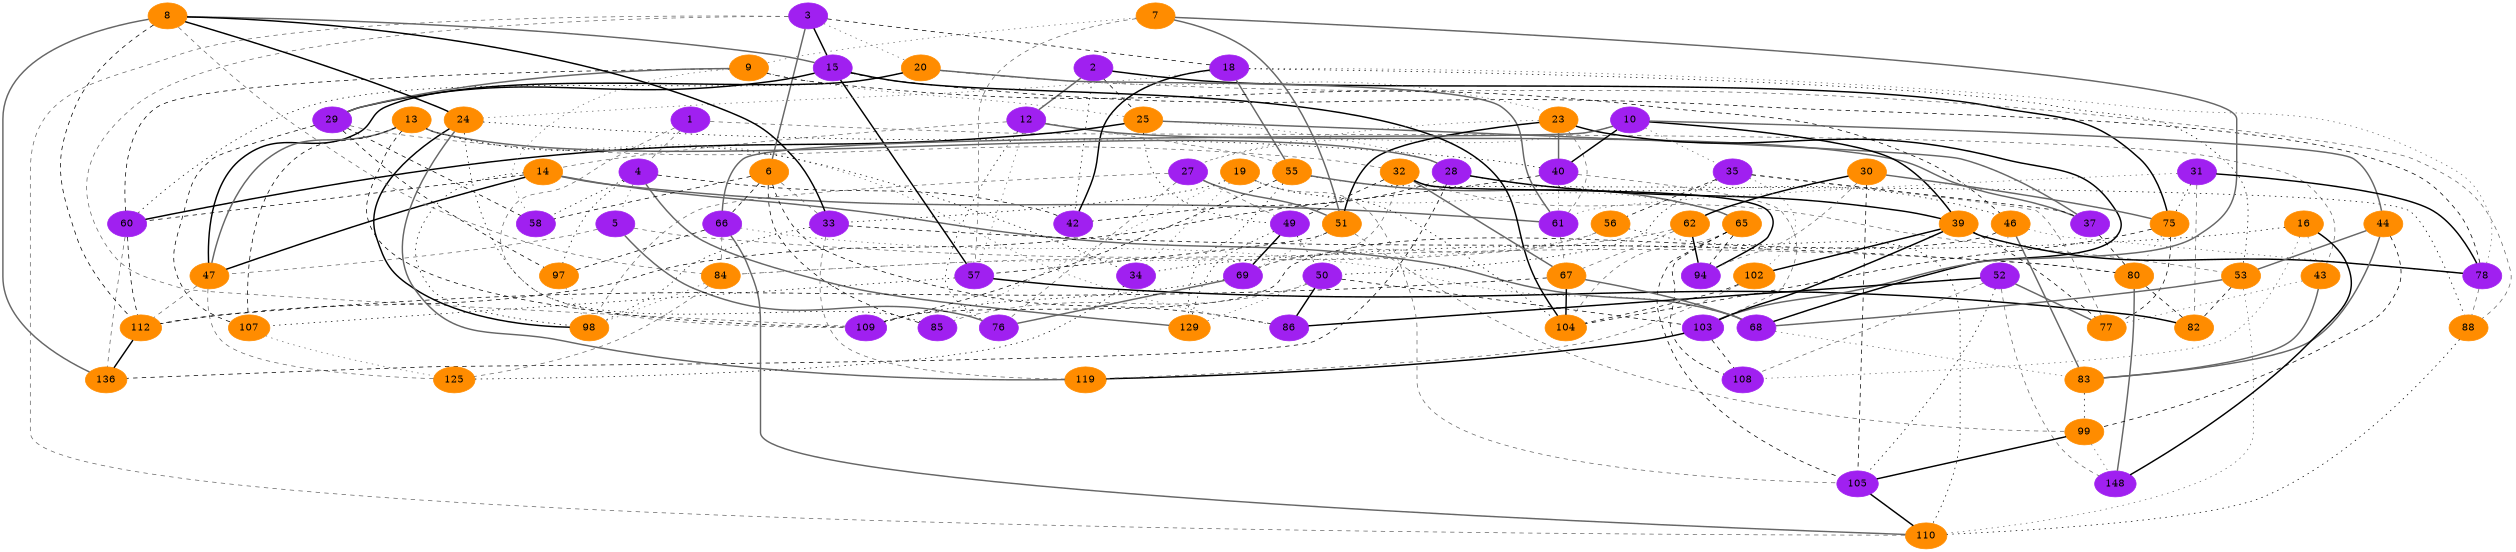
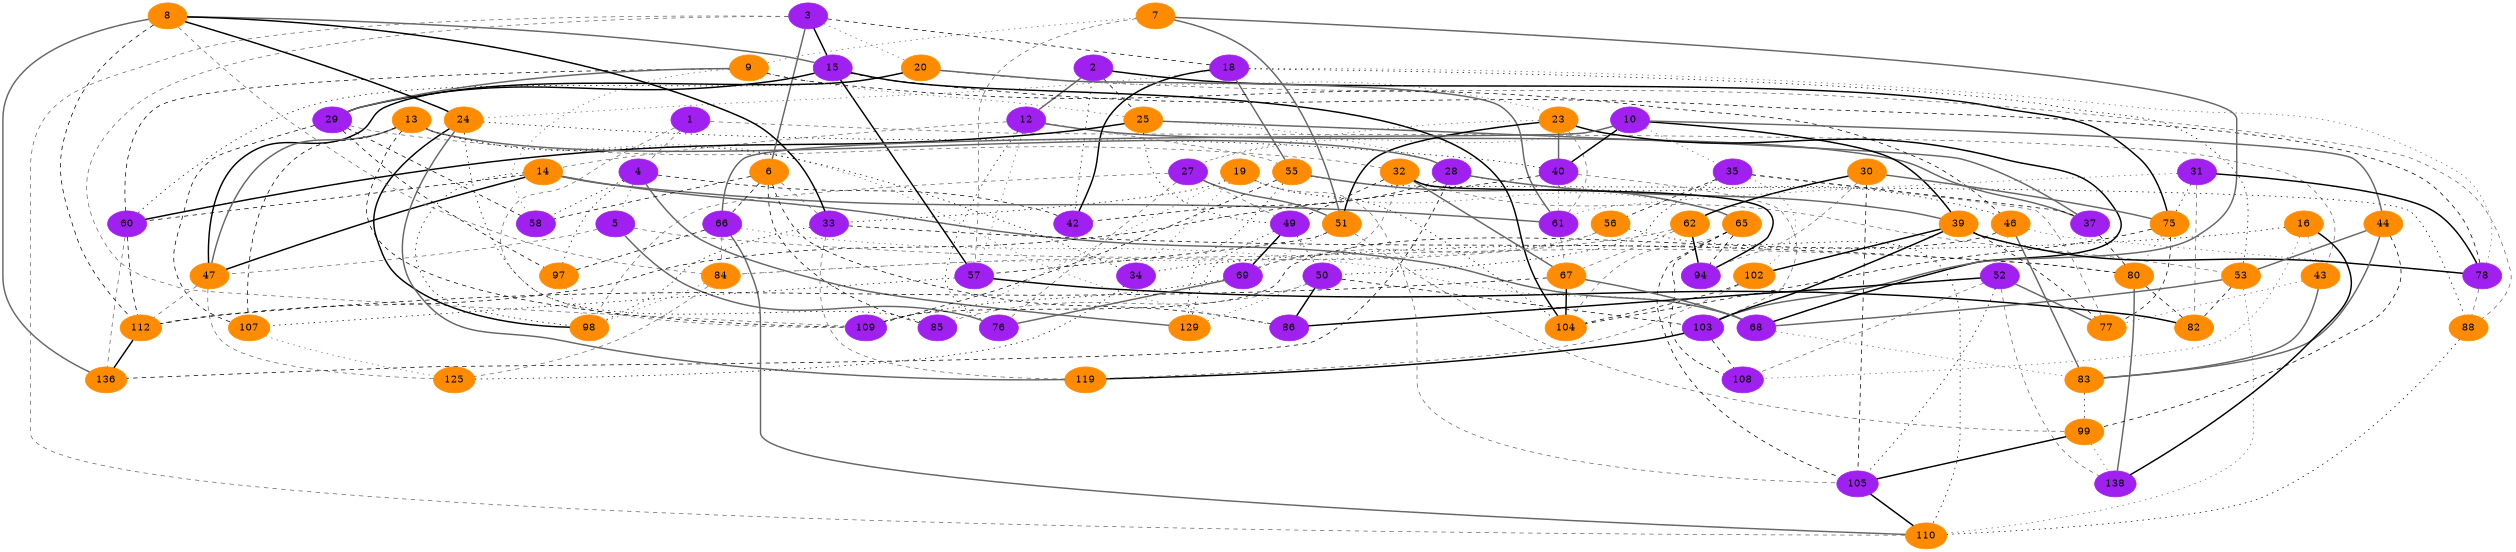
edge "28" -- "39": color black -> gray40
node "148": label "148" -> "138"
